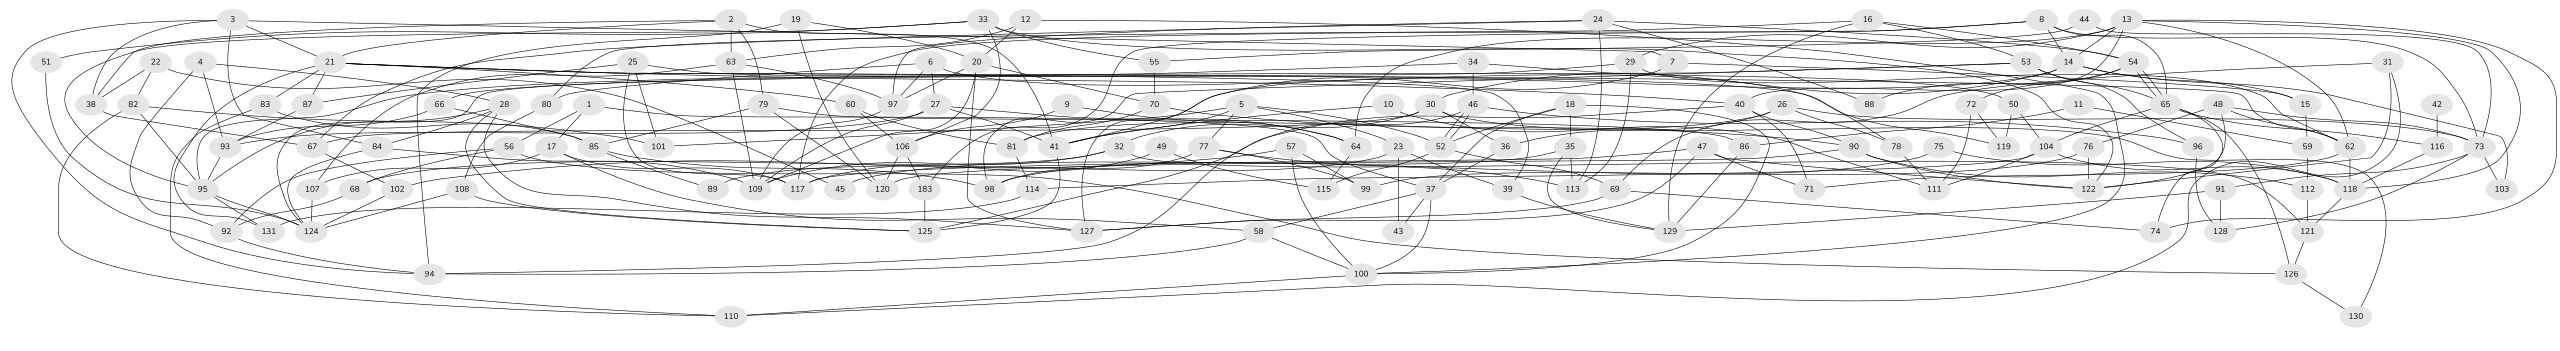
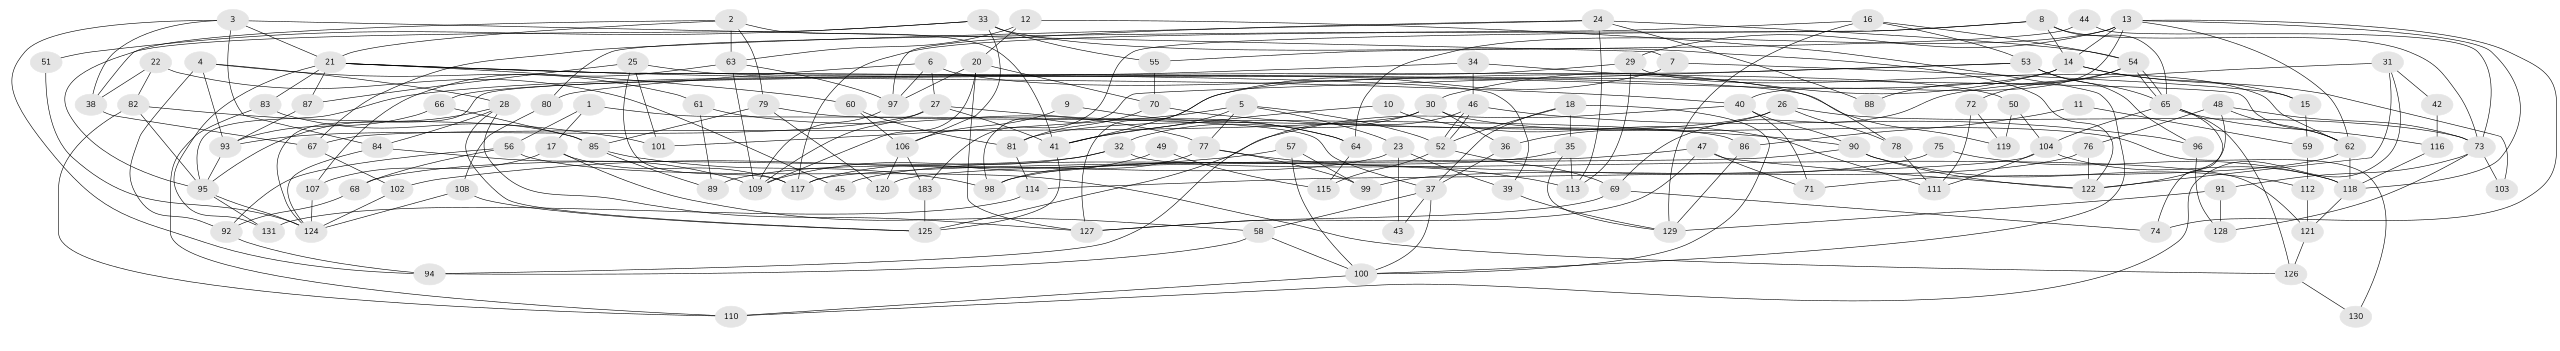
node "19": removed
edge "31" -- "42": added
node "61": added
